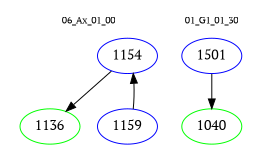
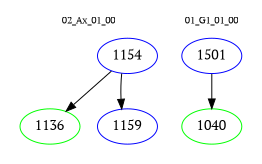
cluster "06_Ax_01_00": label "06_Ax_01_00" -> "02_Ax_01_00"
cluster "01_G1_01_30": label "01_G1_01_30" -> "01_G1_01_00"
edge "1159" -> "1154": reversed
